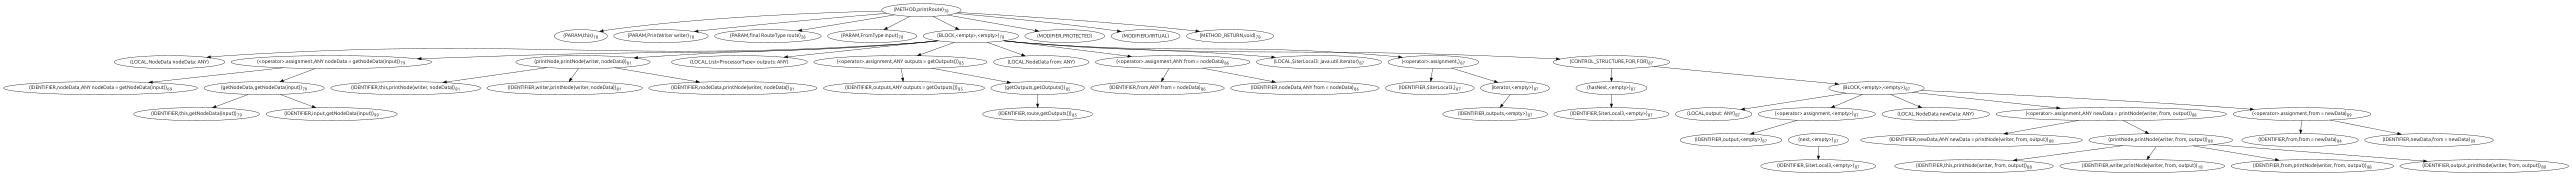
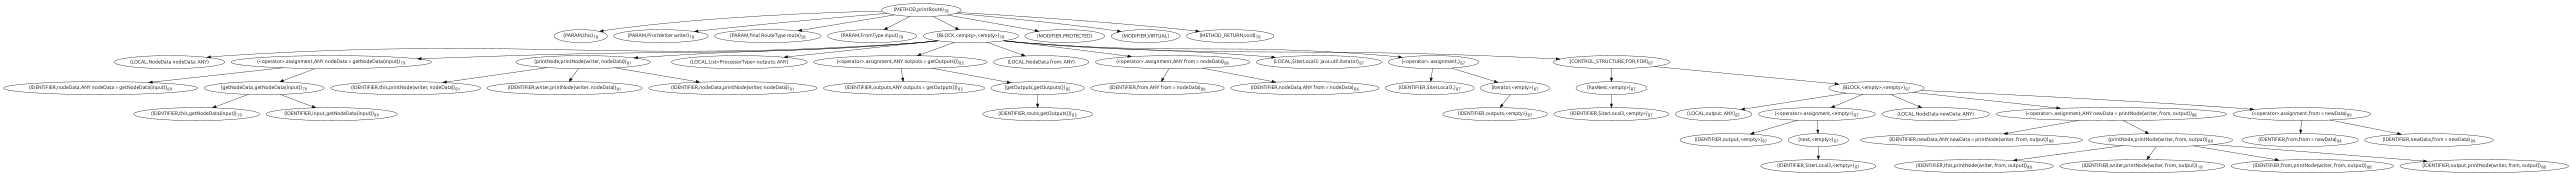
edge "(<operator>.assignment,<empty>)" -> "(next,<empty>)": added
